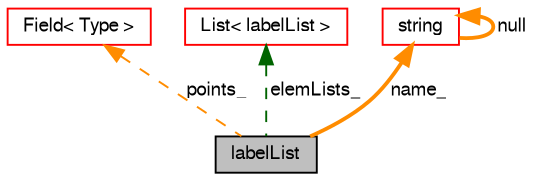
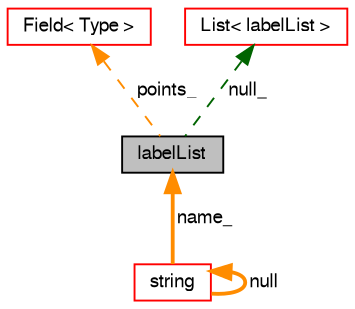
edge "labelList" -> "List< labelList >": label " elemLists_" -> " null_"
edge "labelList" -> "string": reversed
